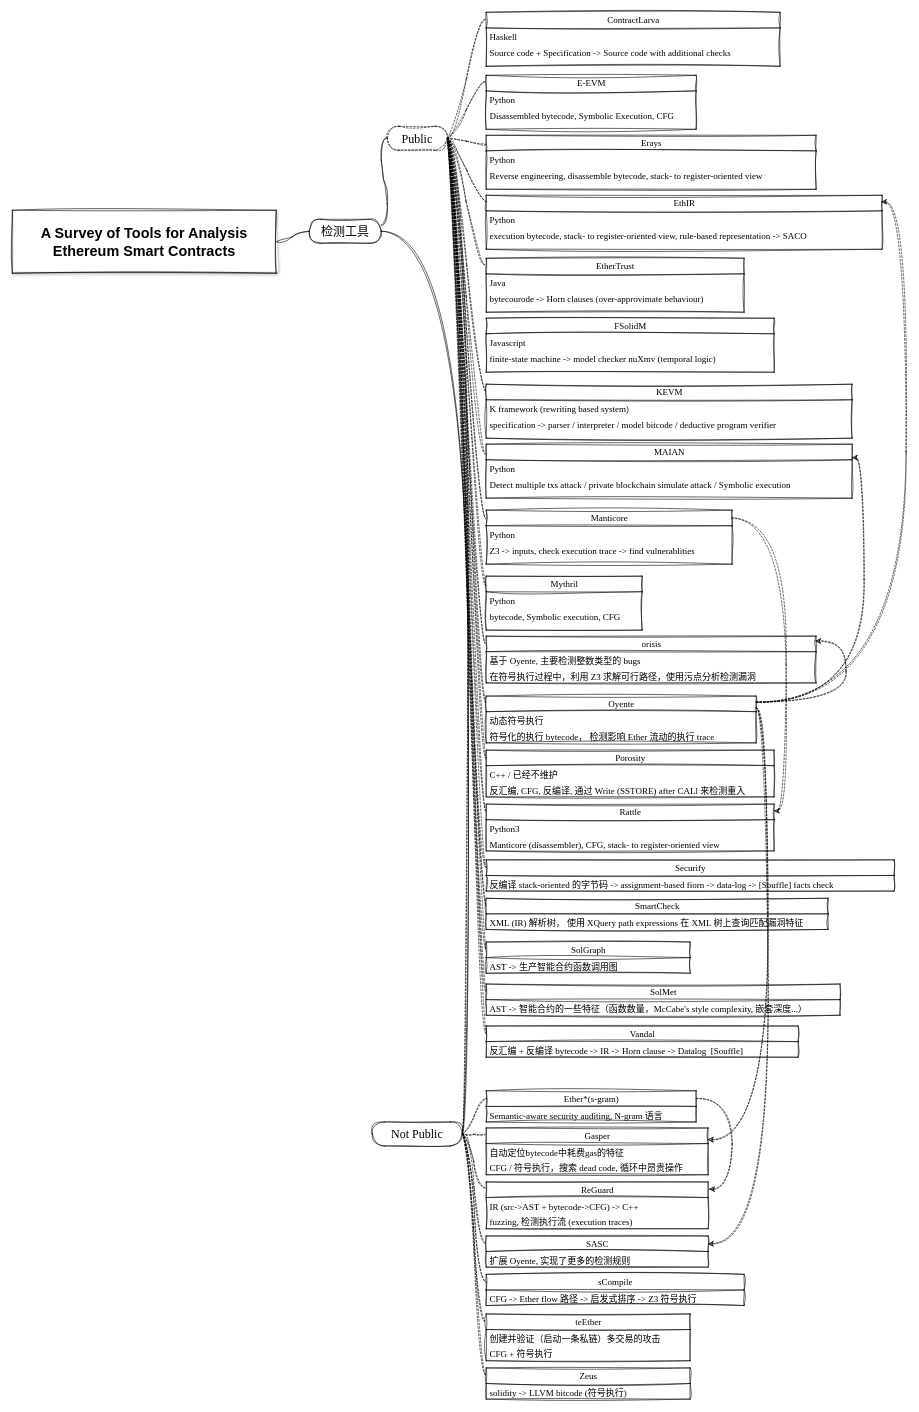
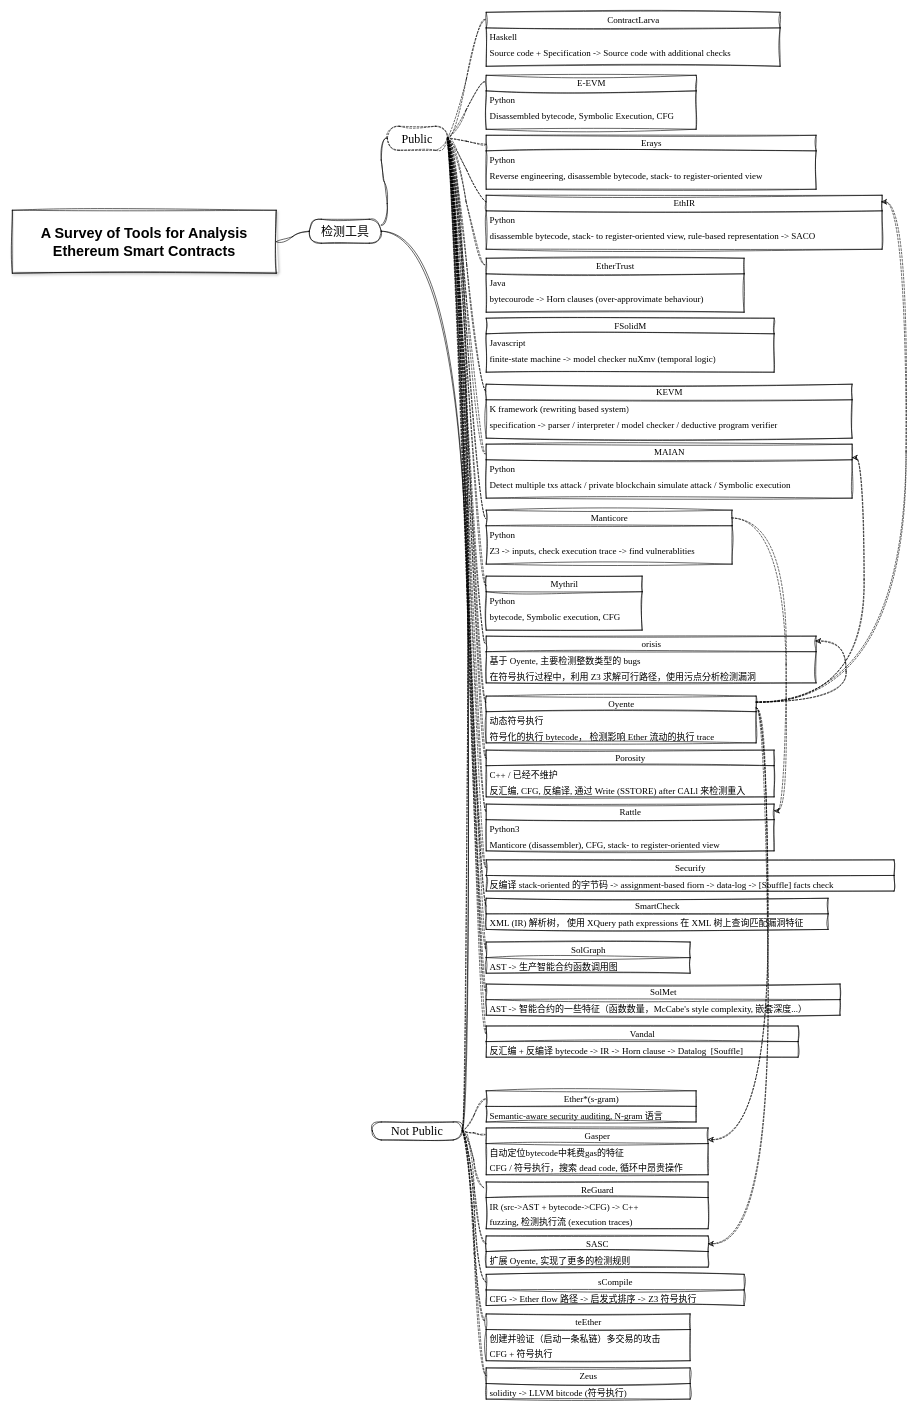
node "execution bytecode, stack- to register-oriented view, rule-based representation -> SACO": label "execution bytecode, stack- to register-oriented view, rule-based representation -> SACO" -> "disassemble bytecode, stack- to register-oriented view, rule-based representation -> SACO"
node "specification -> parser / interpreter / model bitcode / deductive program verifier": label "specification -> parser / interpreter / model bitcode / deductive program verifier" -> "specification -> parser / interpreter / model checker / deductive program verifier"
node "Not Public": size 90x24 -> 90x18
edge "Ether*(s-gram)" -> "ReGuard": removed
